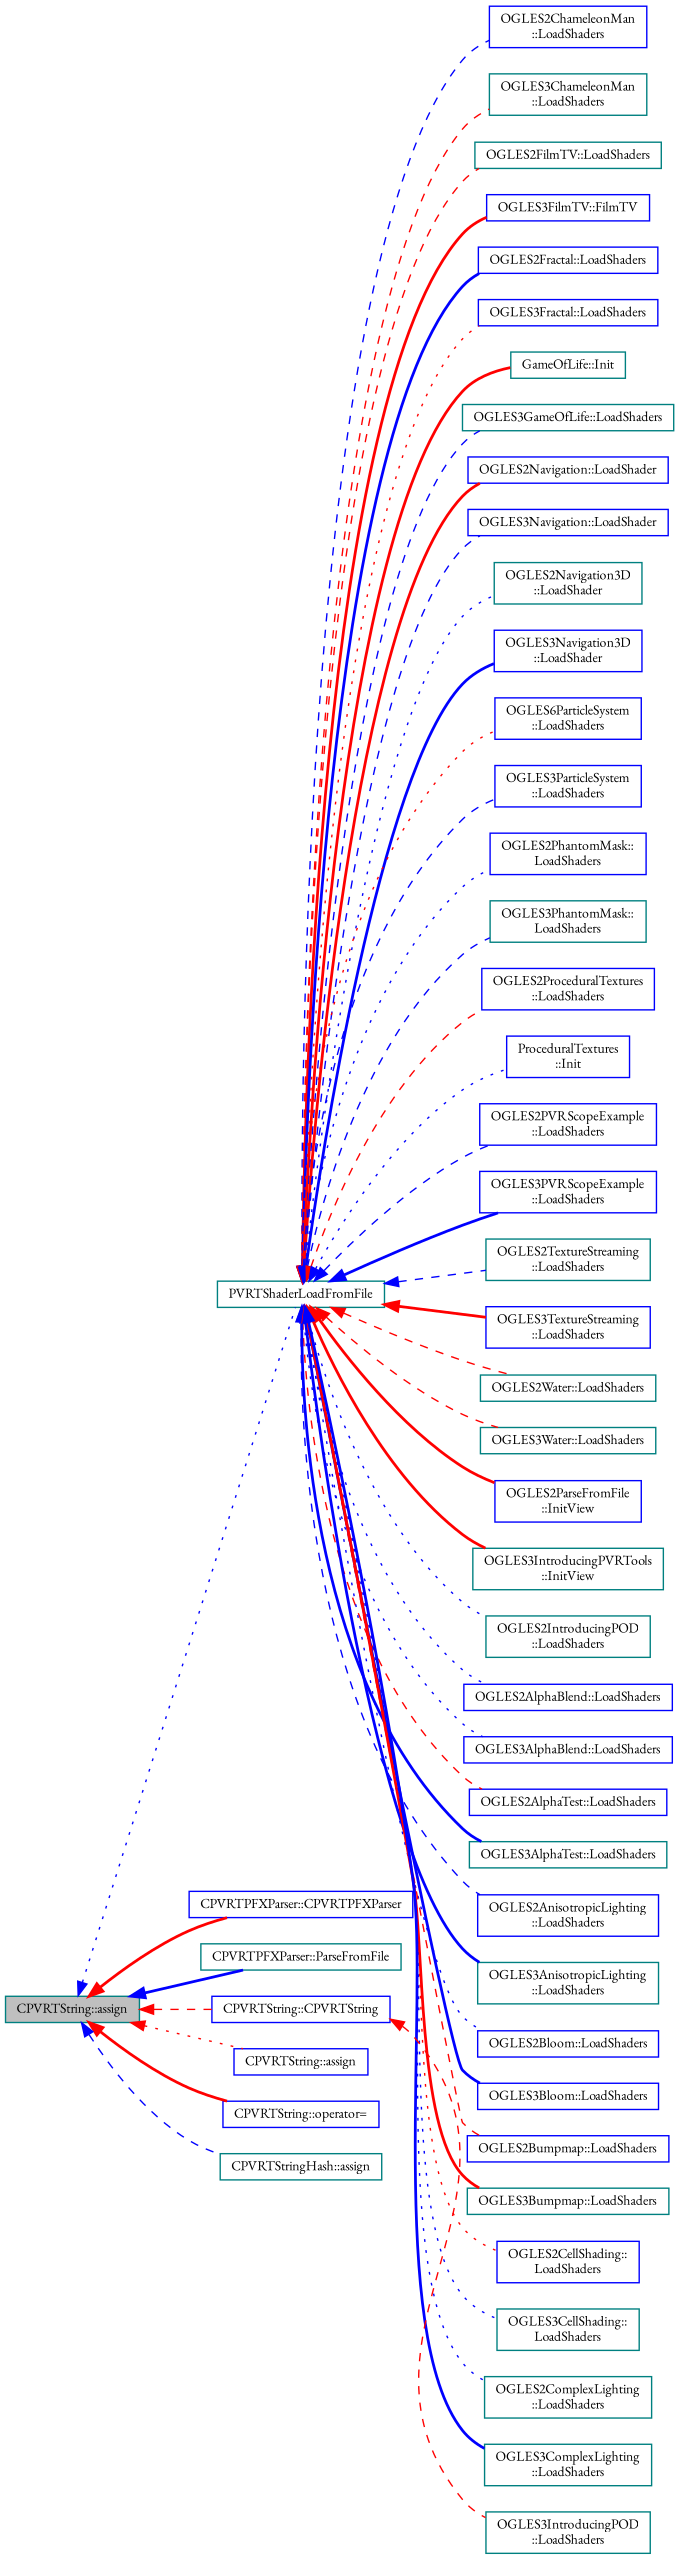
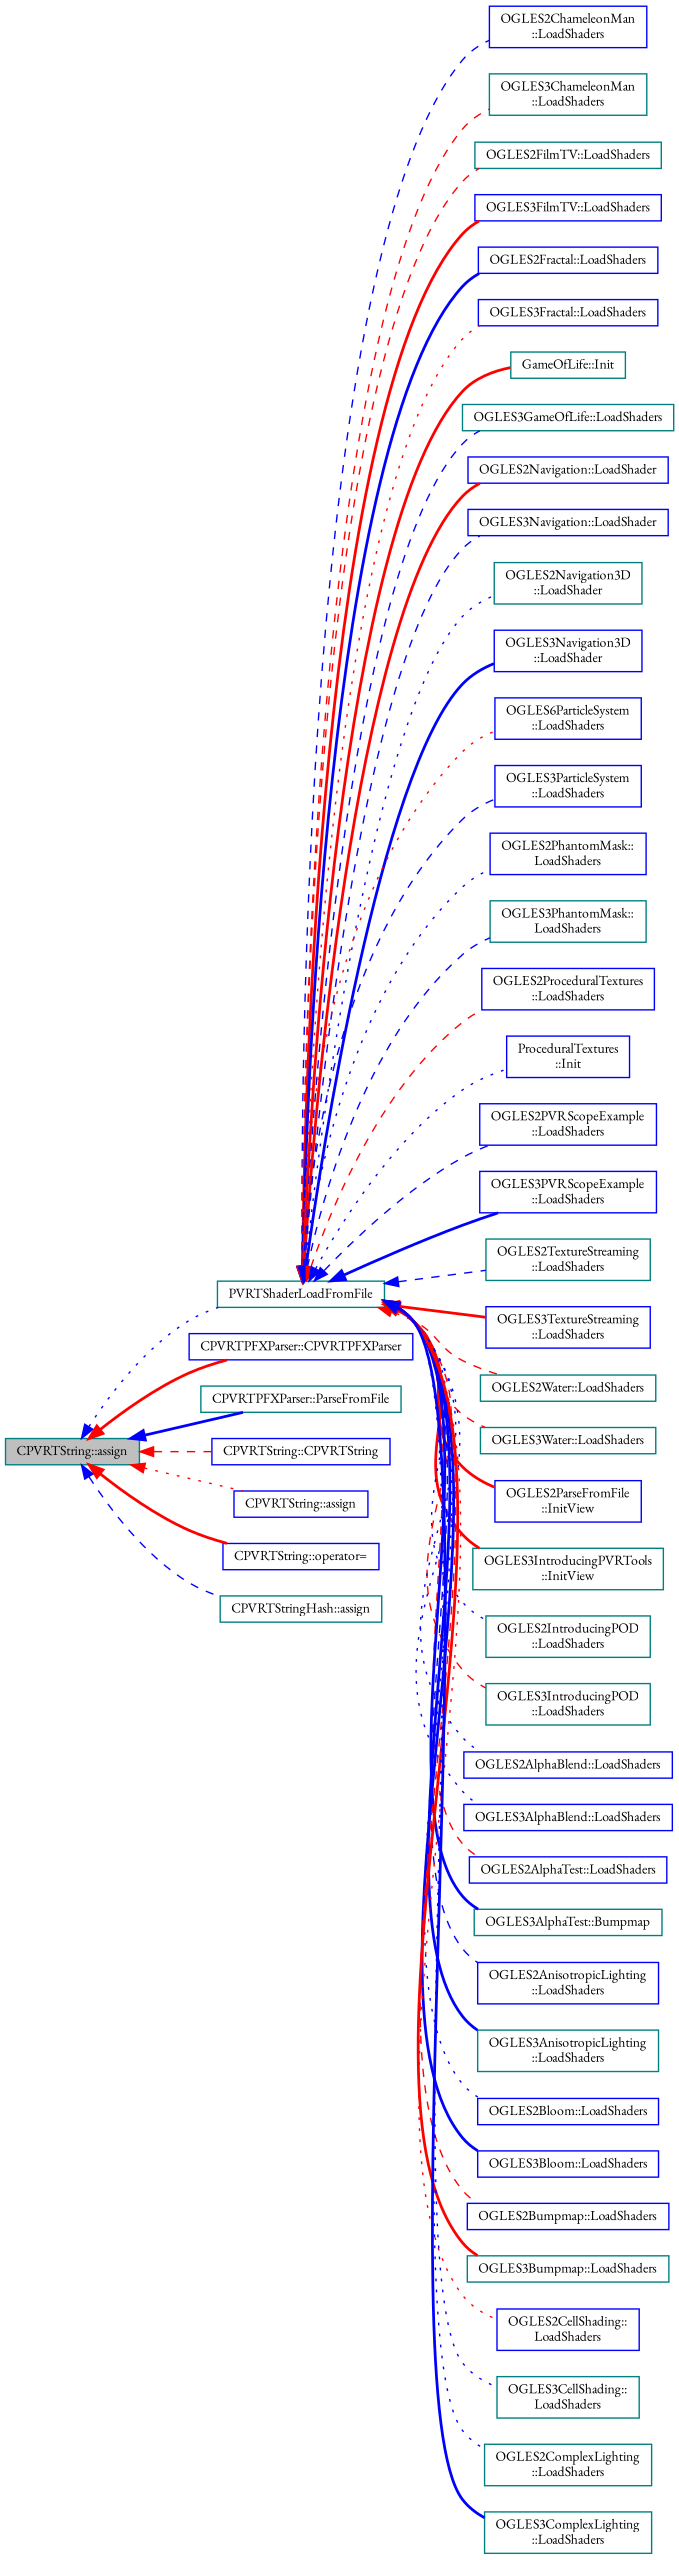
node "OGLES3FilmTV::FilmTV": label "OGLES3FilmTV::FilmTV" -> "OGLES3FilmTV::LoadShaders"
node "OGLES3AlphaTest::LoadShaders": label "OGLES3AlphaTest::LoadShaders" -> "OGLES3AlphaTest::Bumpmap"
edge "OGLES3IntroducingPOD ::LoadShaders" -> "CPVRTString::CPVRTString": now "OGLES3IntroducingPOD ::LoadShaders" -> "PVRTShaderLoadFromFile"
